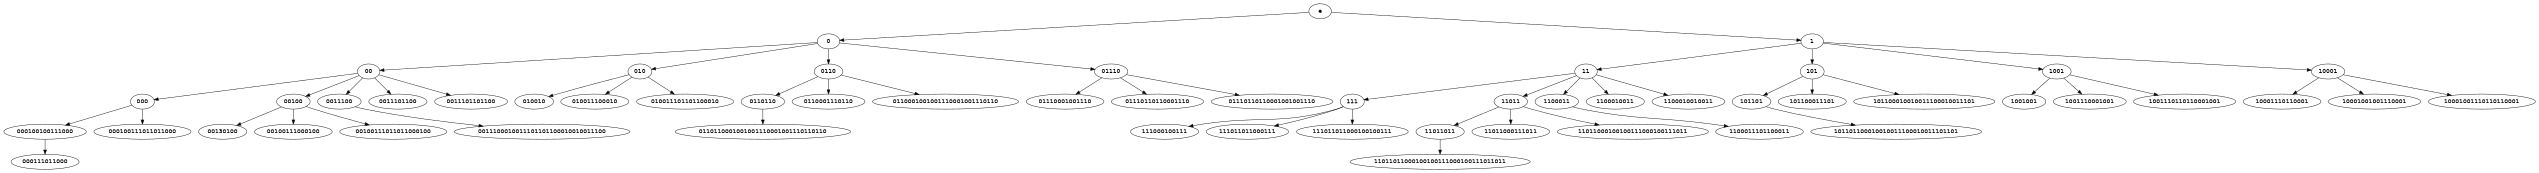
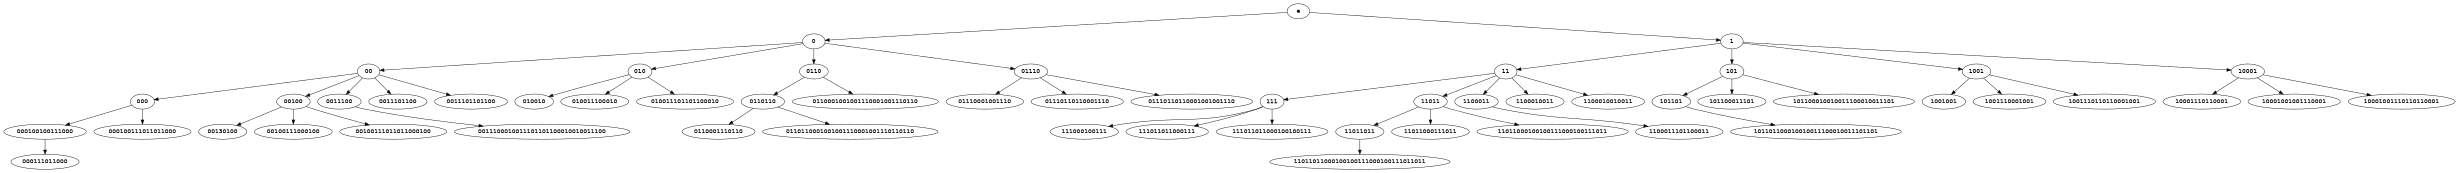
edge "0110" -> "0110001110110": now "0110110" -> "0110001110110"
